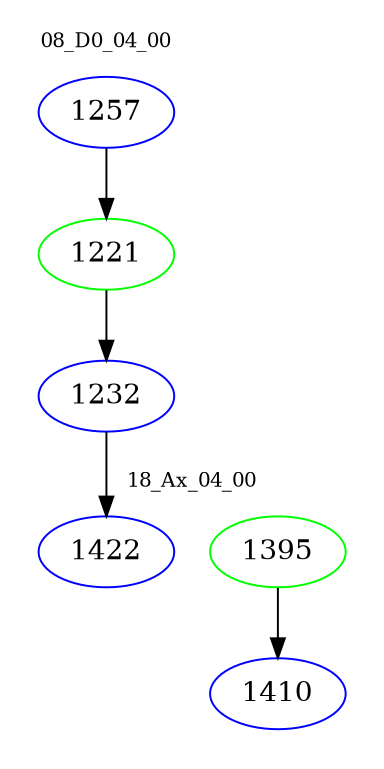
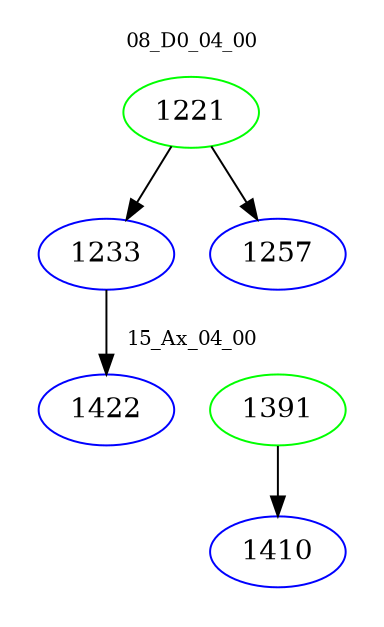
edge "1257" -> "1221": reversed
node "1232": label "1232" -> "1233"
cluster "18_Ax_04_00": label "18_Ax_04_00" -> "15_Ax_04_00"
node "1395": label "1395" -> "1391"
